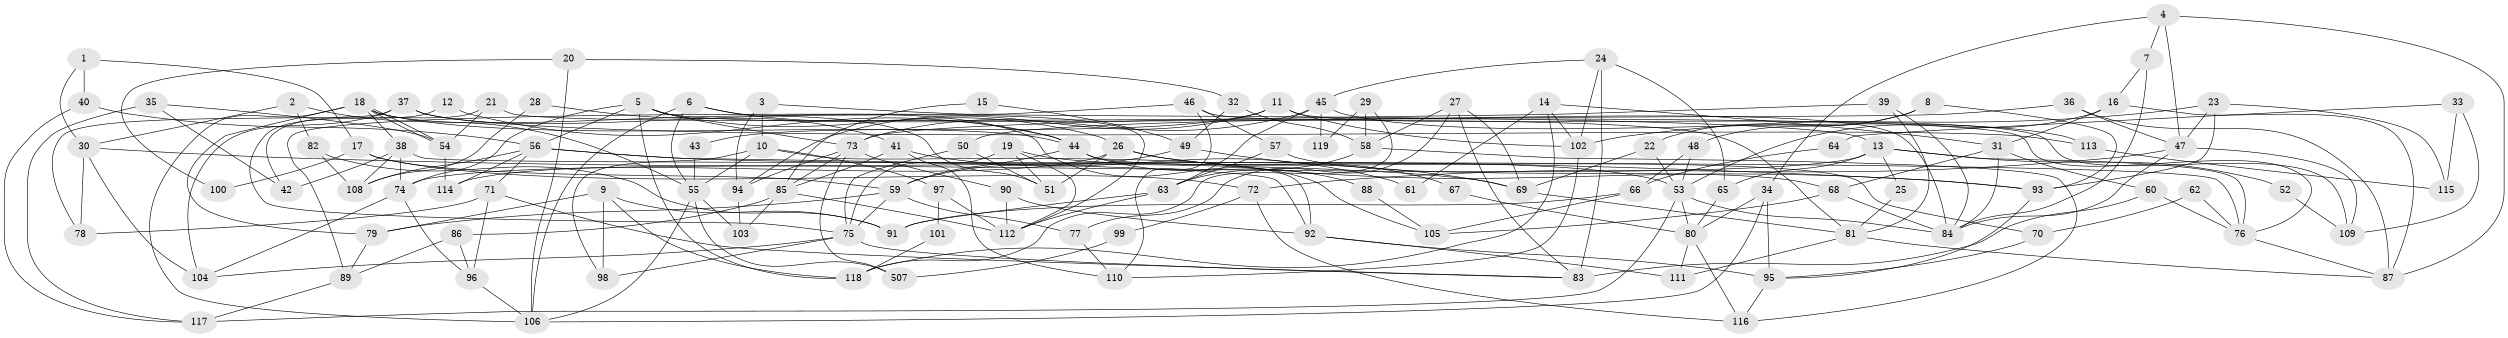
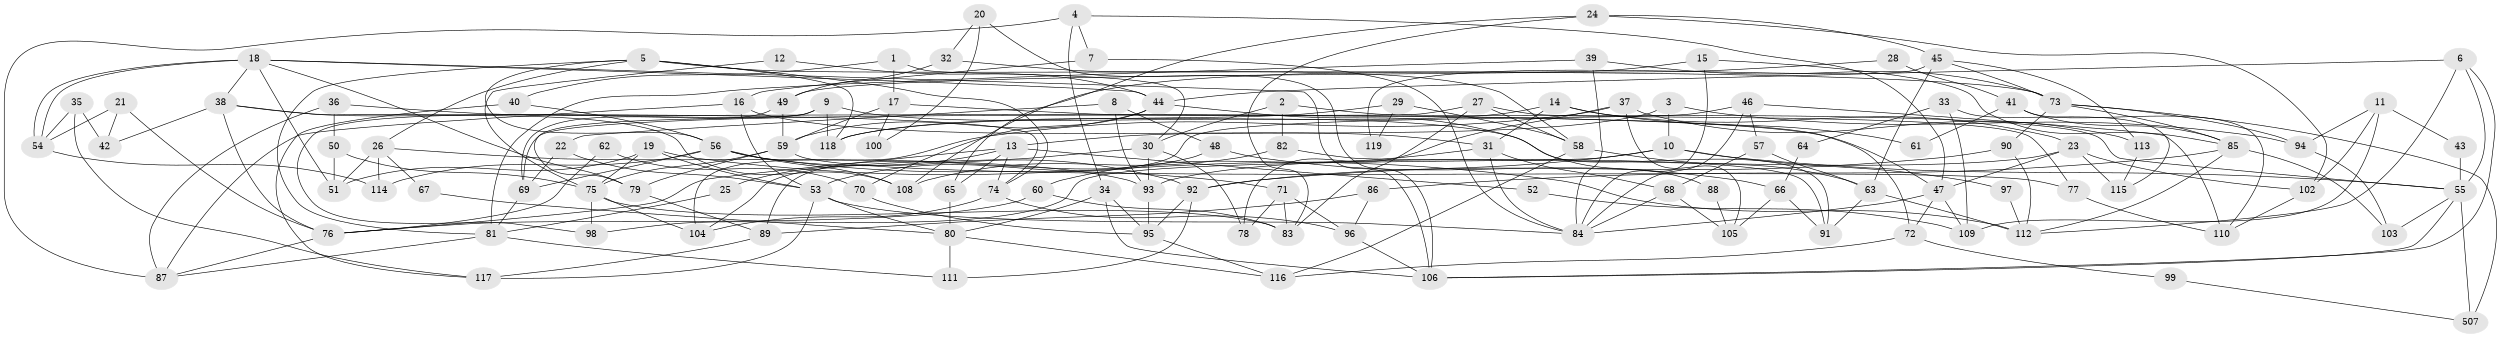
edge "14" -- "102": now "14" -- "23"
edge "15" -- "84": added
node "101": removed
